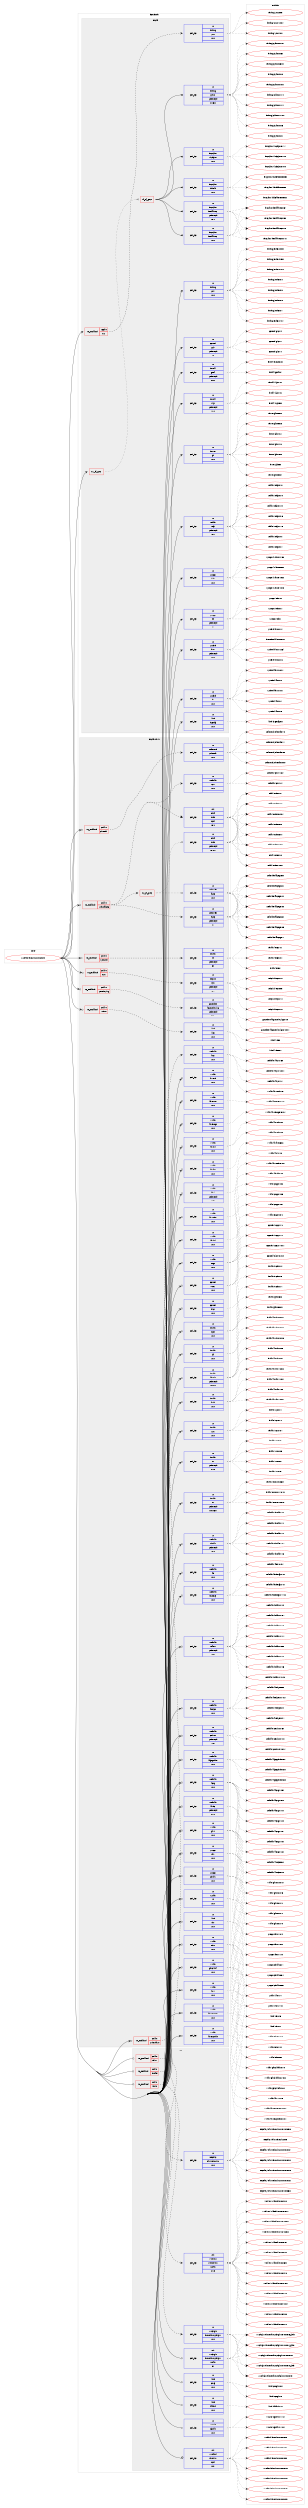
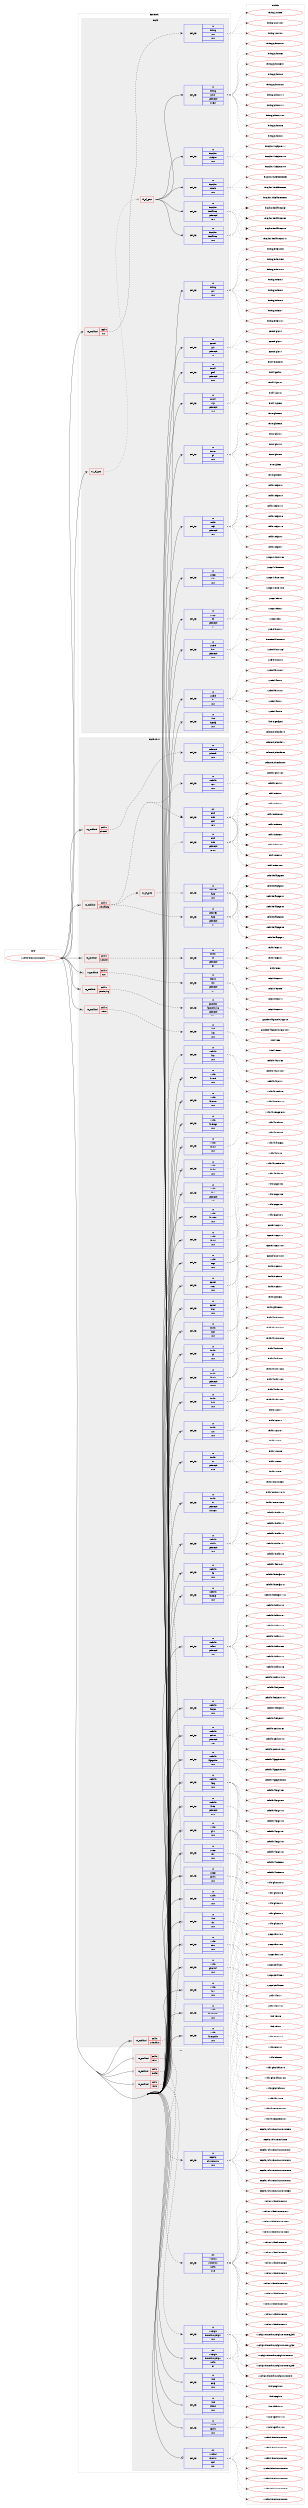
node "app-arch/bzip2-1.0.2-r8": label "app-arch/bzip2-1.0.2-r8" -> "app-arch/bzip2-1.0.6-r8"
node "www-plugins/chrome-binary-plugins-64.6.3260.2_alpha": label "www-plugins/chrome-binary-plugins-64.6.3260.2_alpha" -> "www-plugins/chrome-binary-plugins-64.0.3260.2_alpha"
